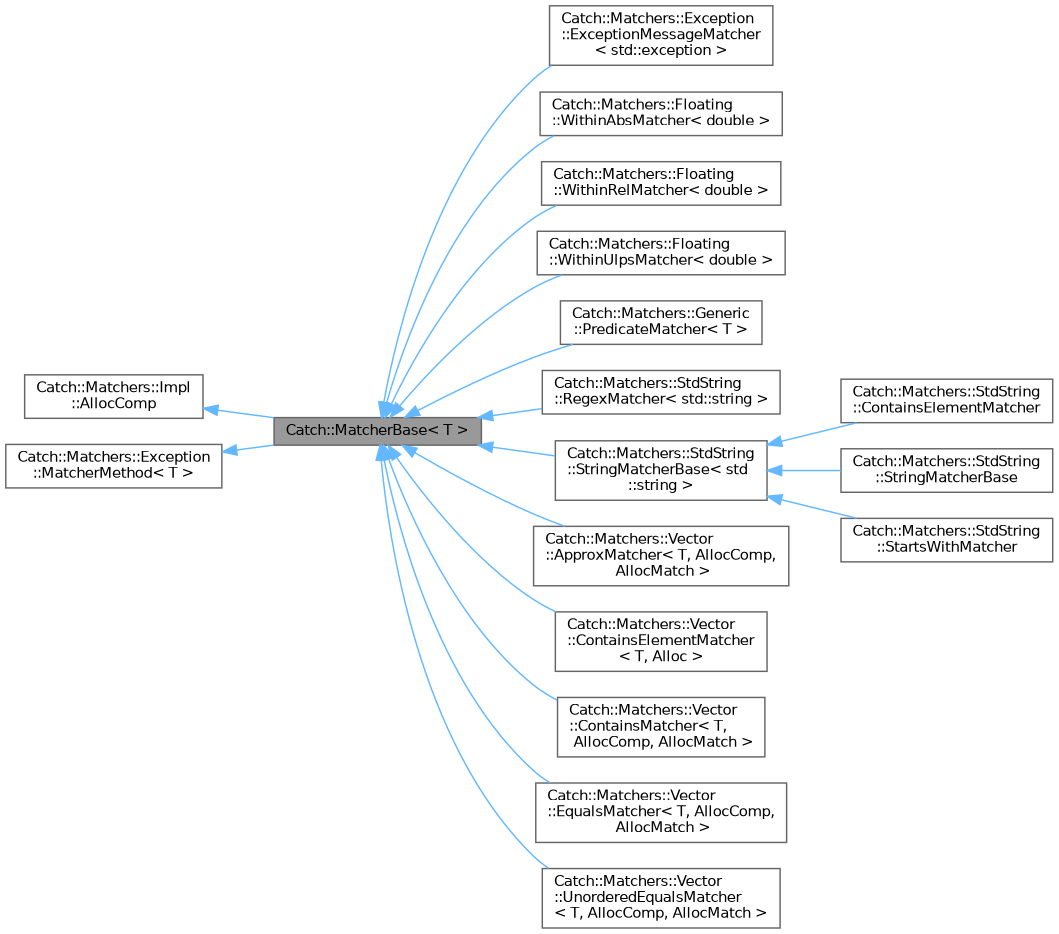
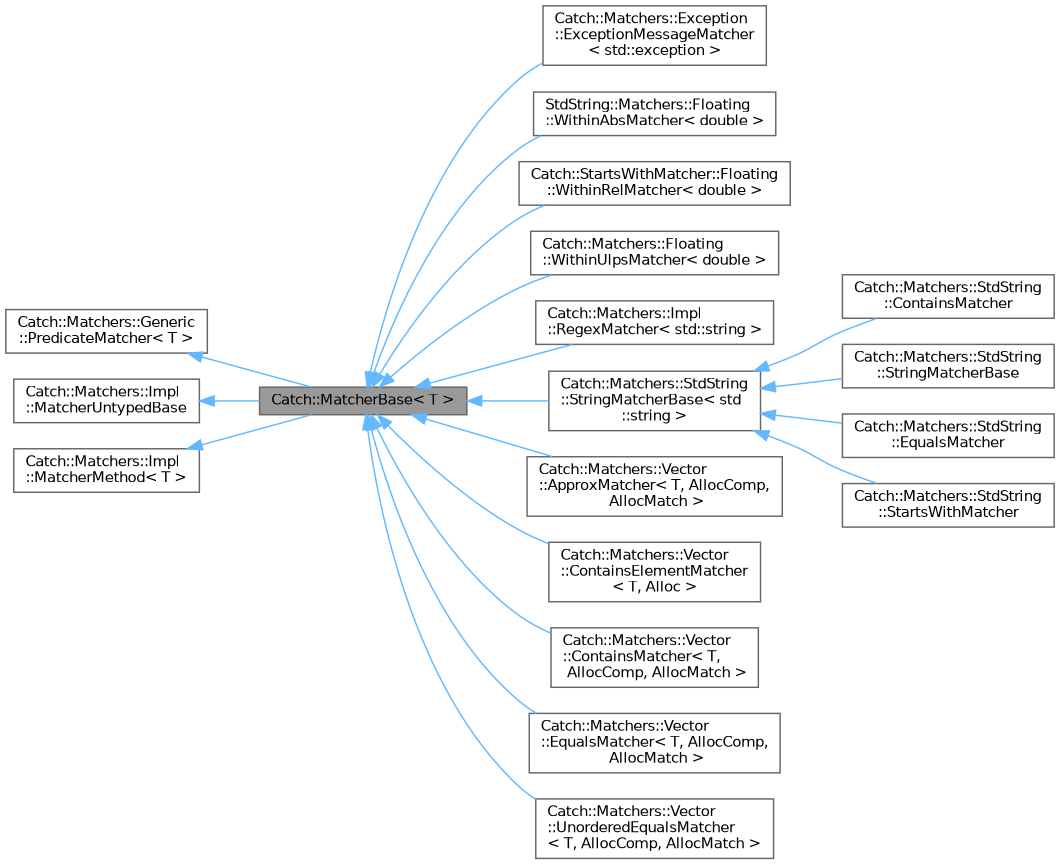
node "Catch::Matchers::Floating ::WithinAbsMatcher< double >": label "Catch::Matchers::Floating ::WithinAbsMatcher< double >" -> "StdString::Matchers::Floating ::WithinAbsMatcher< double >"
node "Catch::Matchers::Floating ::WithinRelMatcher< double >": label "Catch::Matchers::Floating ::WithinRelMatcher< double >" -> "Catch::StartsWithMatcher::Floating ::WithinRelMatcher< double >"
edge "Catch::Matchers::Generic ::PredicateMatcher< T >" -> "Catch::MatcherBase< T >": reversed
node "Catch::Matchers::StdString ::RegexMatcher< std::string >": label "Catch::Matchers::StdString ::RegexMatcher< std::string >" -> "Catch::Matchers::Impl ::RegexMatcher< std::string >"
node "Catch::Matchers::Impl ::AllocComp": label "Catch::Matchers::Impl ::AllocComp" -> "Catch::Matchers::Impl ::MatcherUntypedBase"
node "Catch::Matchers::StdString ::ContainsElementMatcher": label "Catch::Matchers::StdString ::ContainsElementMatcher" -> "Catch::Matchers::StdString ::ContainsMatcher"
node "Catch::Matchers::StdString ::EqualsMatcher": added
node "Catch::Matchers::Exception ::MatcherMethod< T >": label "Catch::Matchers::Exception ::MatcherMethod< T >" -> "Catch::Matchers::Impl ::MatcherMethod< T >"
